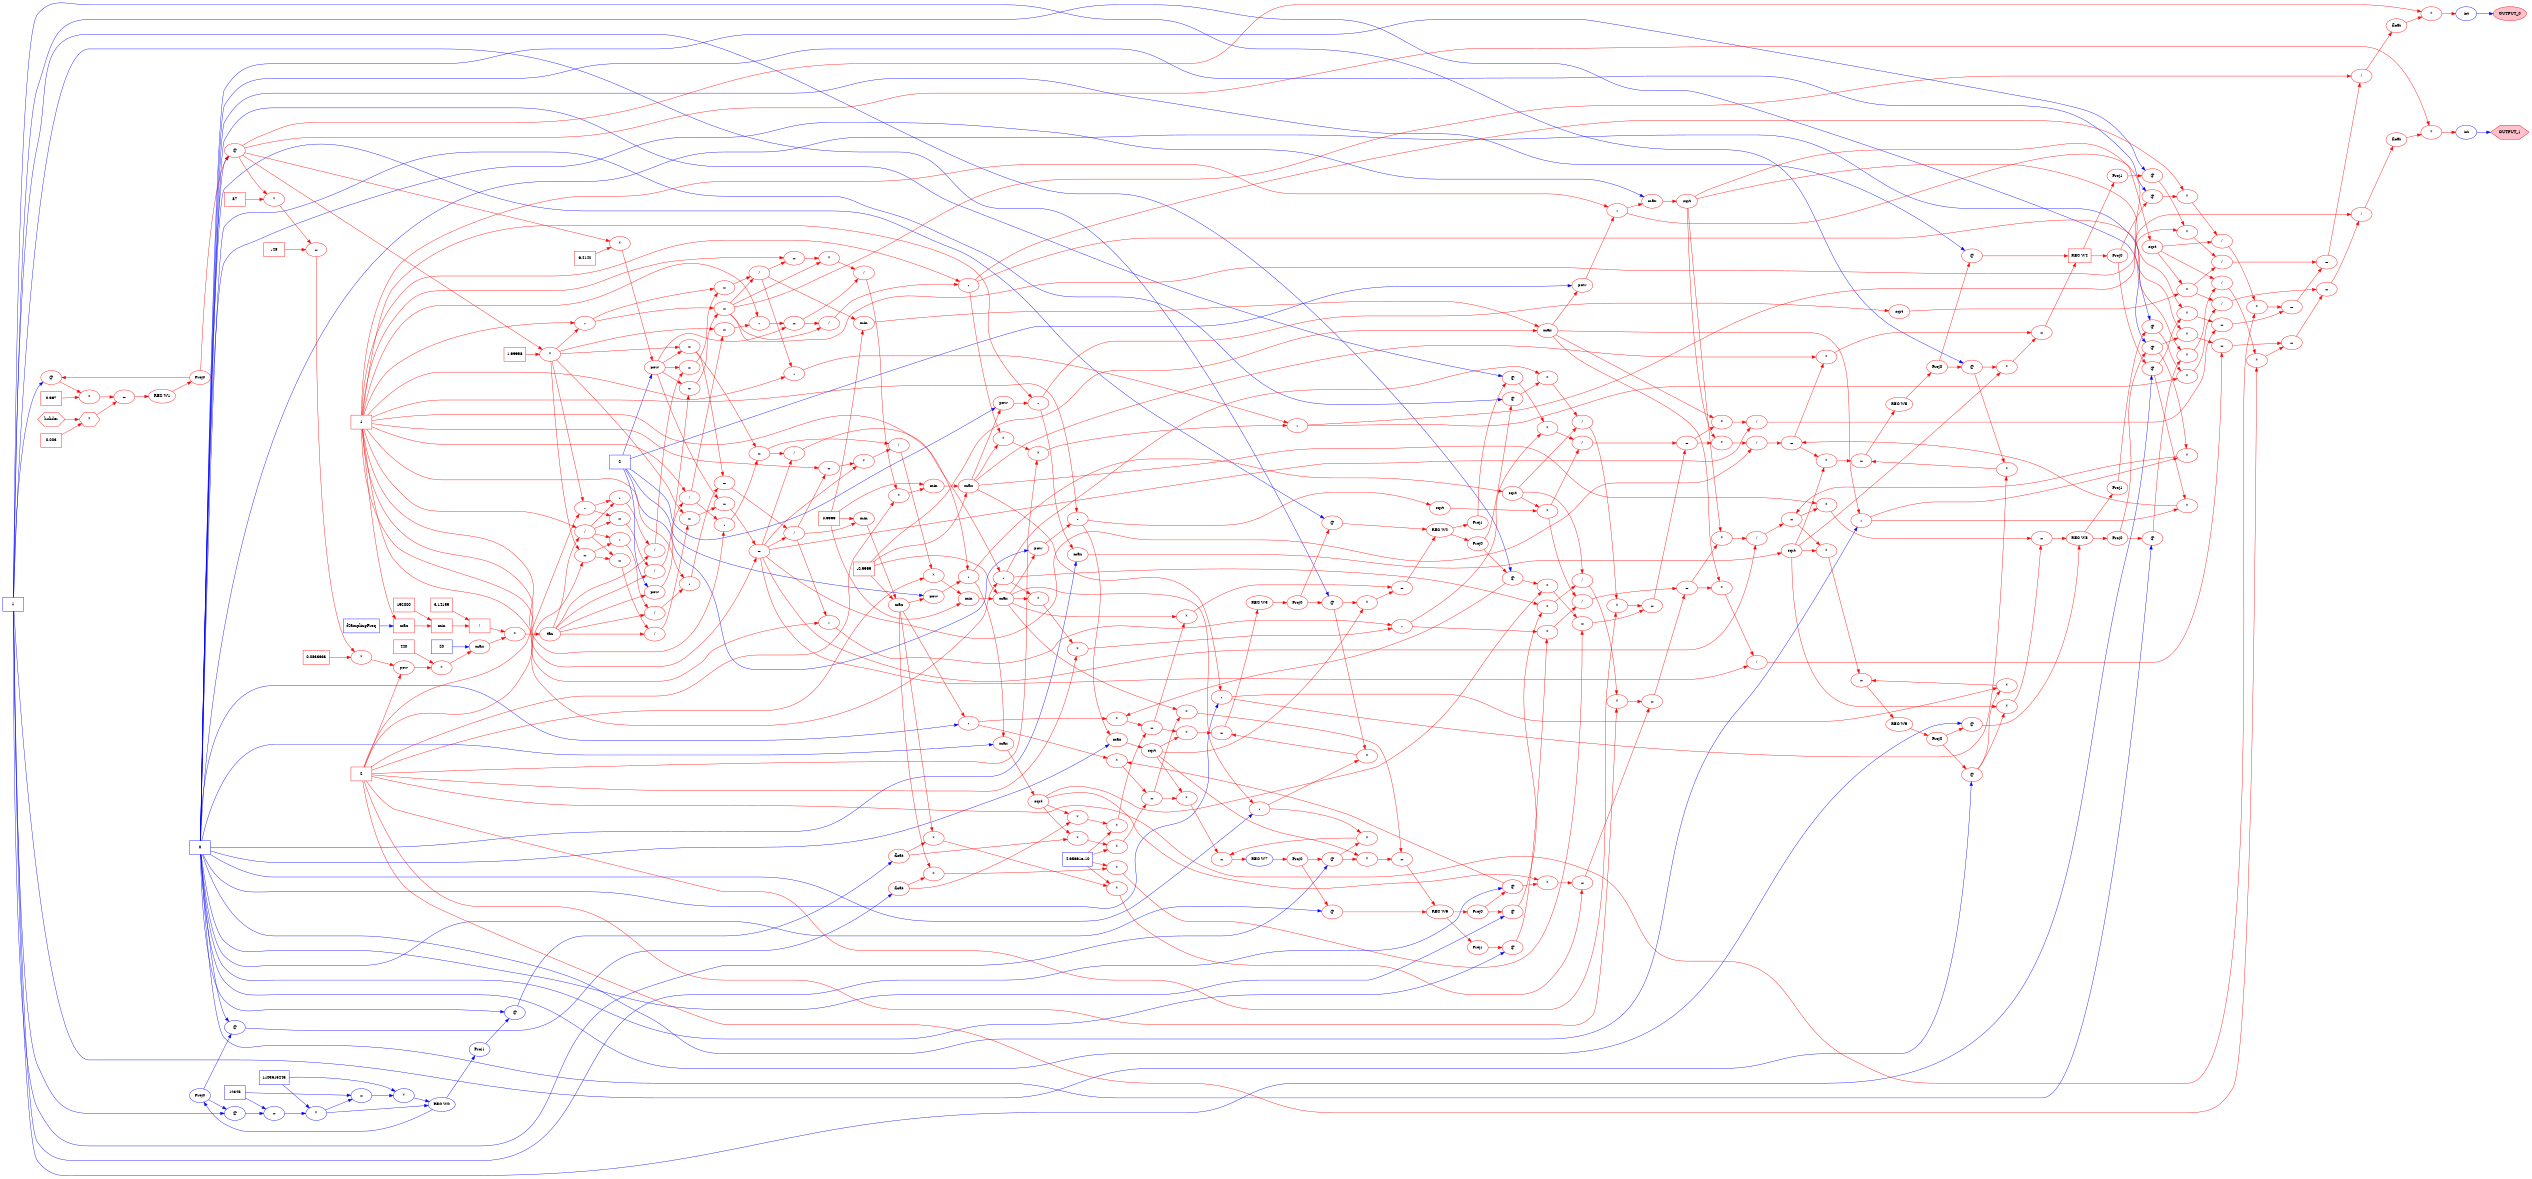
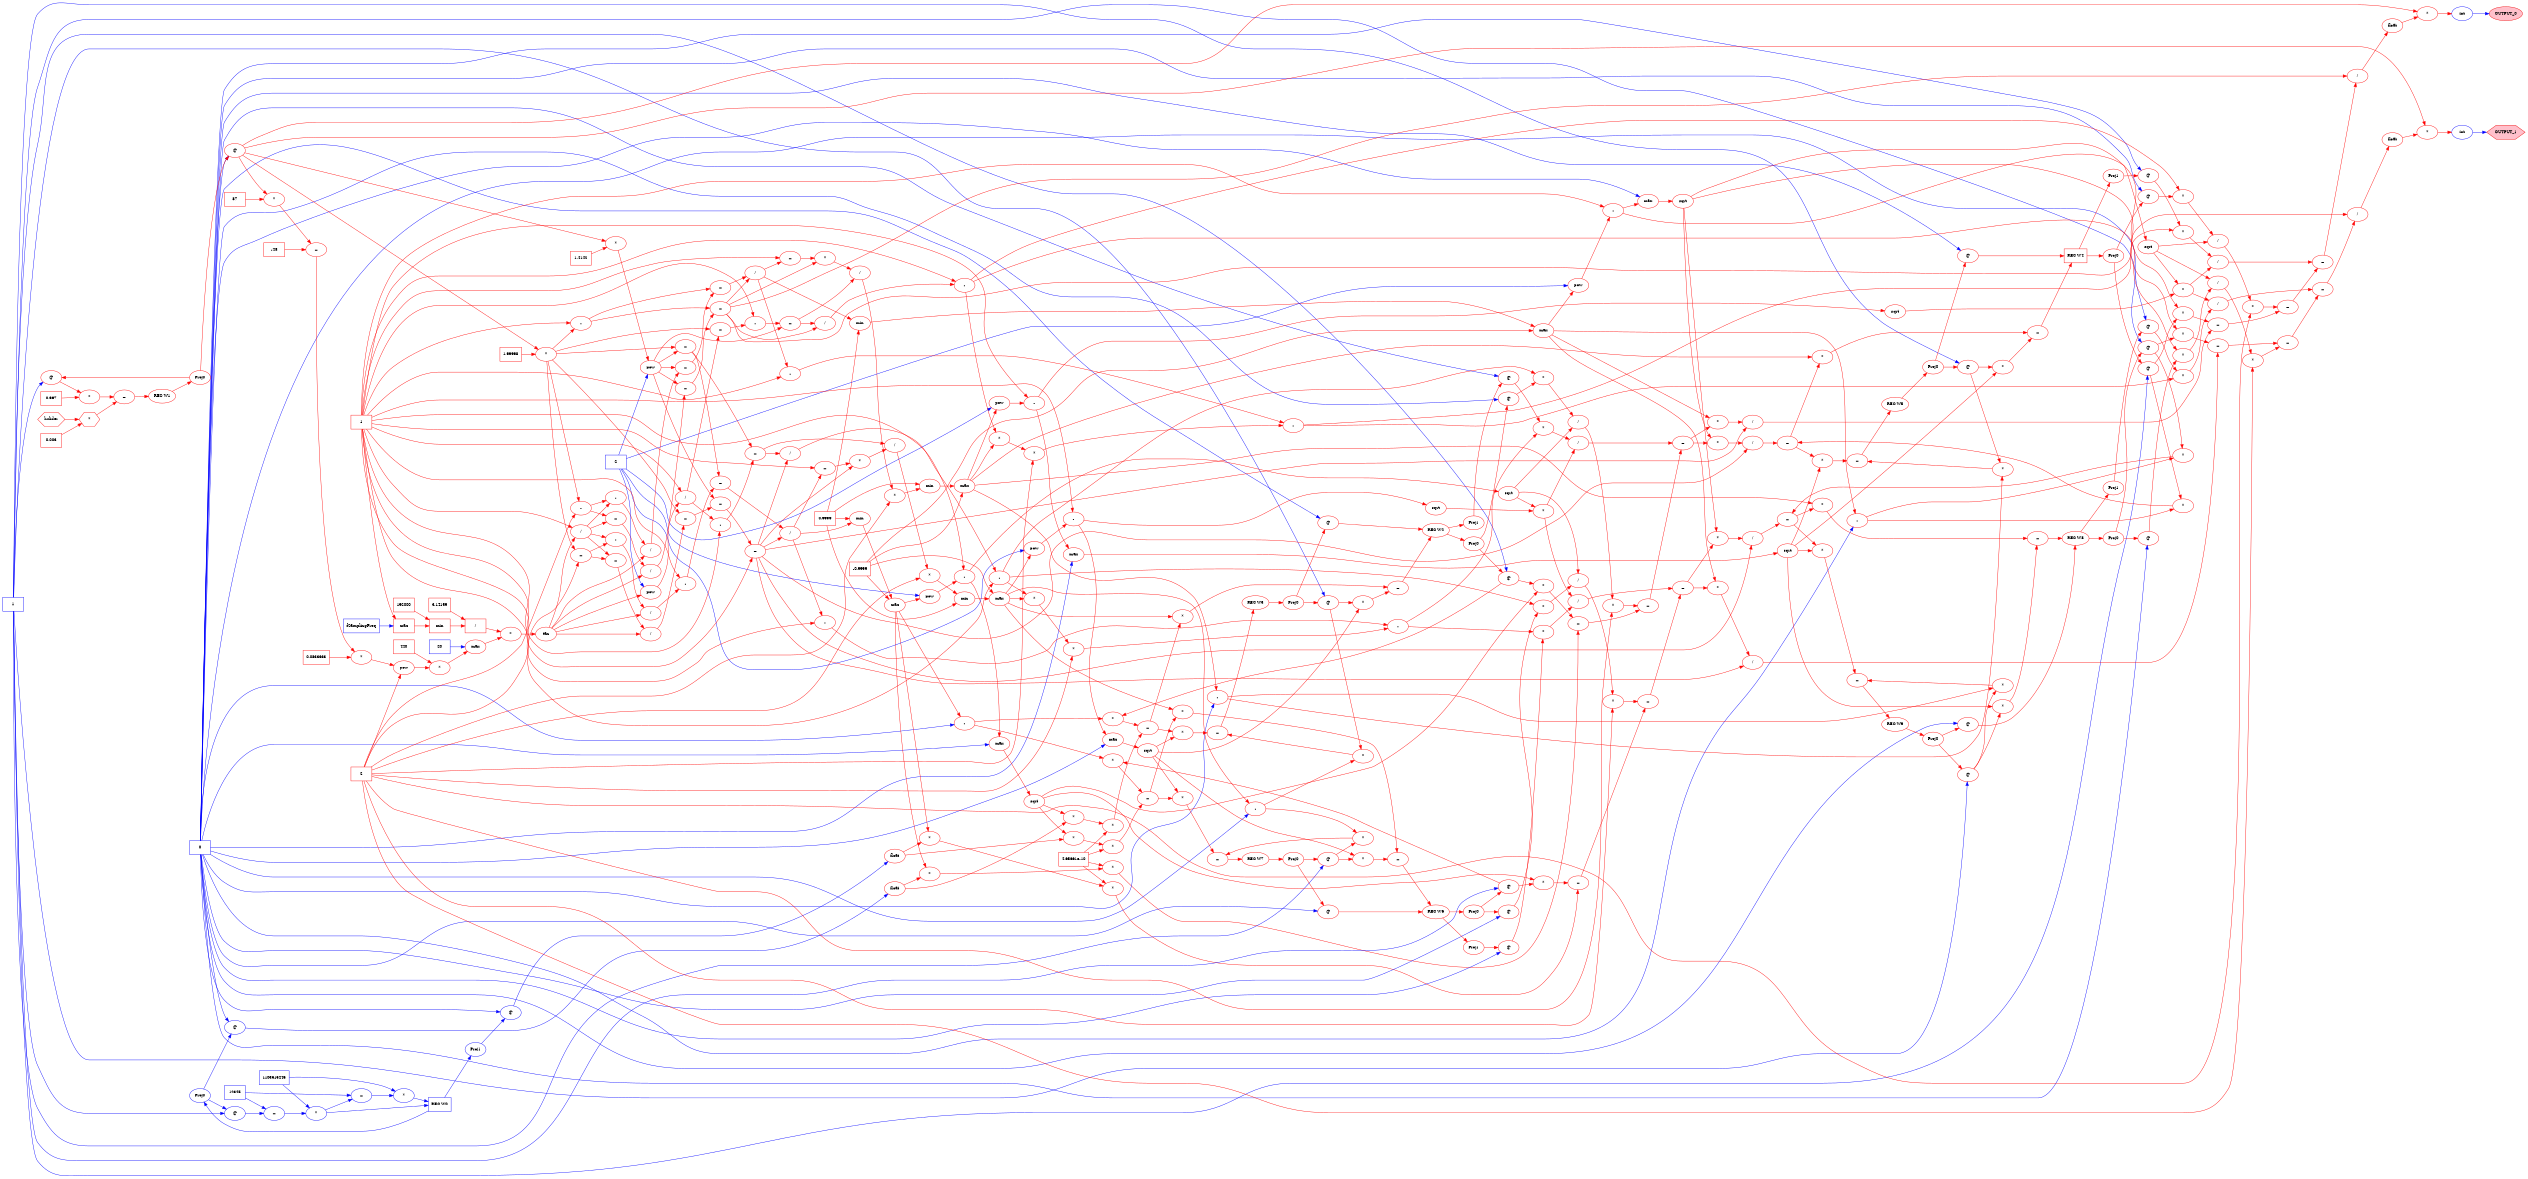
node "6.4142": label "6.4142" -> "1.4142"
node "4.65661e-10": color blue -> red
node "REC W7": color blue -> red
node "REC W0": shape ellipse -> box
